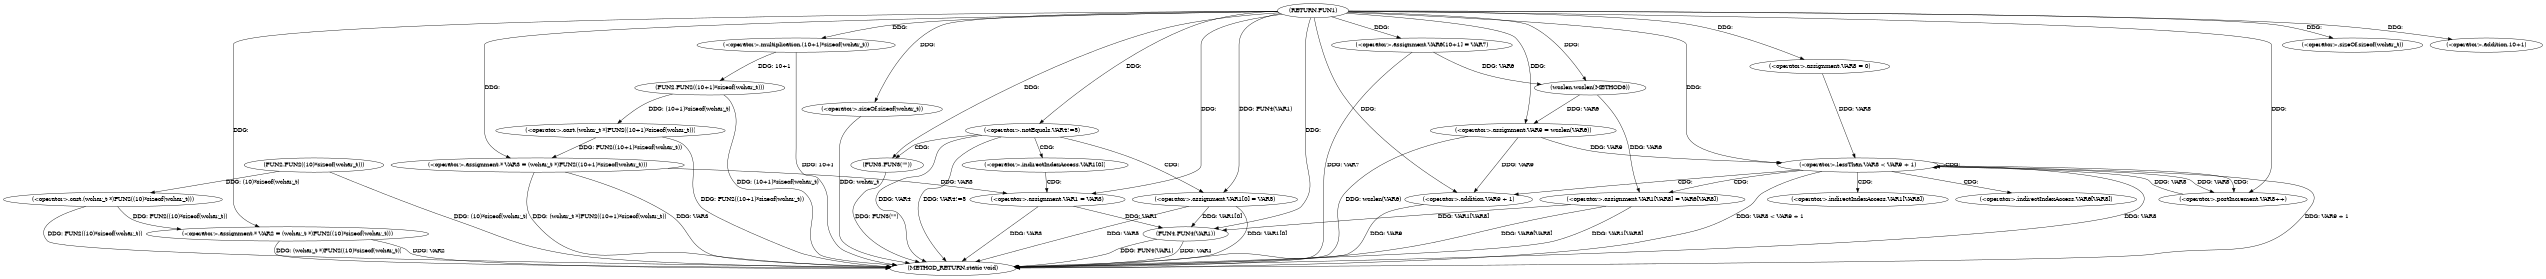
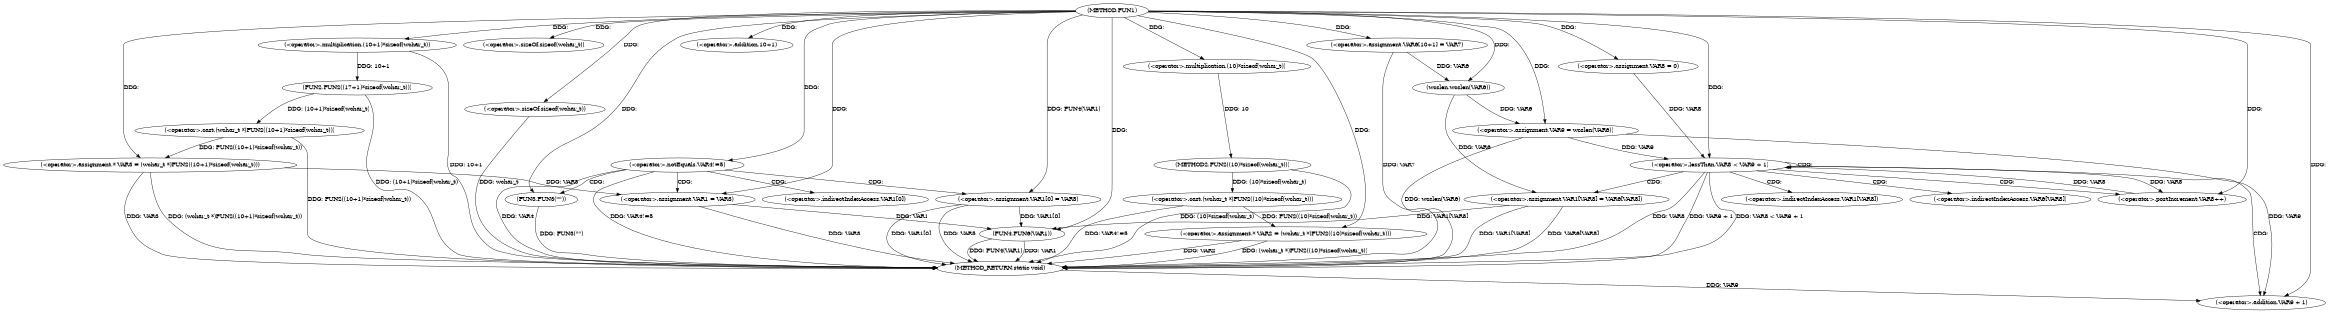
node "(RETURN,FUN1)": label "(RETURN,FUN1)" -> "(METHOD,FUN1)"
node "(<operator>.multiplication,(10)*sizeof(wchar_t))": added
node "(FUN2,FUN2((10+1)*sizeof(wchar_t)))": label "(FUN2,FUN2((10+1)*sizeof(wchar_t)))" -> "(FUN2,FUN2((17+1)*sizeof(wchar_t)))"
node "(wcslen,wcslen(METHOD6))": label "(wcslen,wcslen(METHOD6))" -> "(wcslen,wcslen(VAR6))"
node "(FUN2,FUN2((10)*sizeof(wchar_t)))": label "(FUN2,FUN2((10)*sizeof(wchar_t)))" -> "(METHOD2,FUN2((10)*sizeof(wchar_t)))"
edge "(<operator>.indirectIndexAccess,VAR1[0])" -> "(<operator>.assignment,VAR1 = VAR3)": now "(<operator>.notEquals,VAR4!=5)" -> "(<operator>.assignment,VAR1 = VAR3)"
edge "(<operator>.cast,(wchar_t *)FUN2((10)*sizeof(wchar_t)))" -> "(METHOD_RETURN,static void)": label "DDG: FUN2((10)*sizeof(wchar_t))" -> "DDG: VAR4!=5"
node "(FUN4,FUN4(VAR1))": label "(FUN4,FUN4(VAR1))" -> "(FUN4,FUN6(VAR1))"
edge "(<operator>.addition,VAR9 + 1)" -> "(METHOD_RETURN,static void)": reversed
